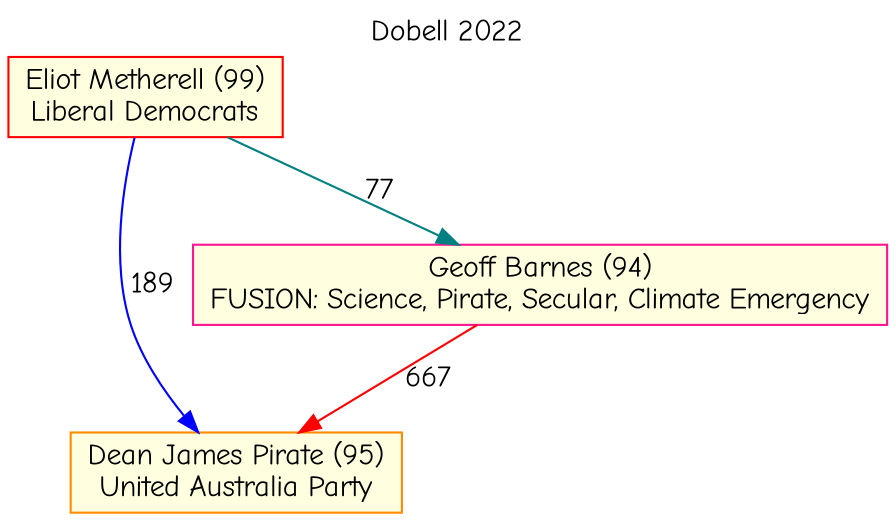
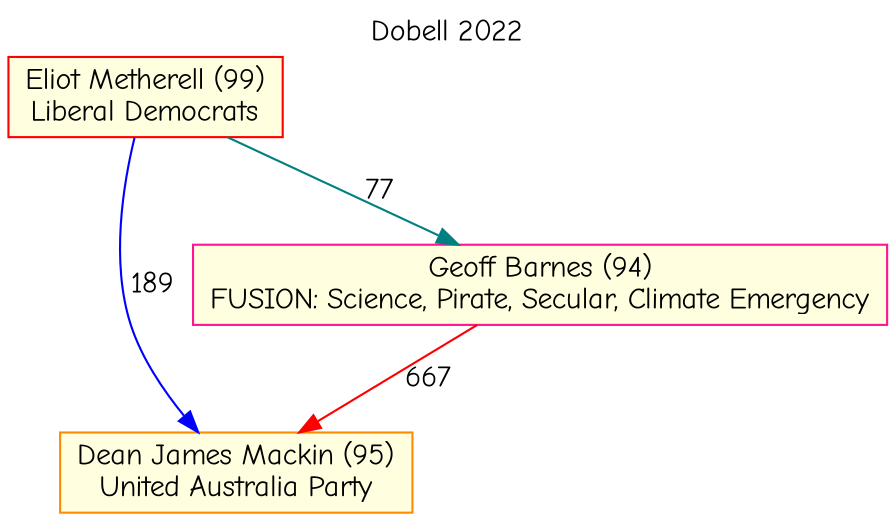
node "Dean James Pirate (95) United Australia Party": label "Dean James Pirate (95) United Australia Party" -> "Dean James Mackin (95) United Australia Party"
